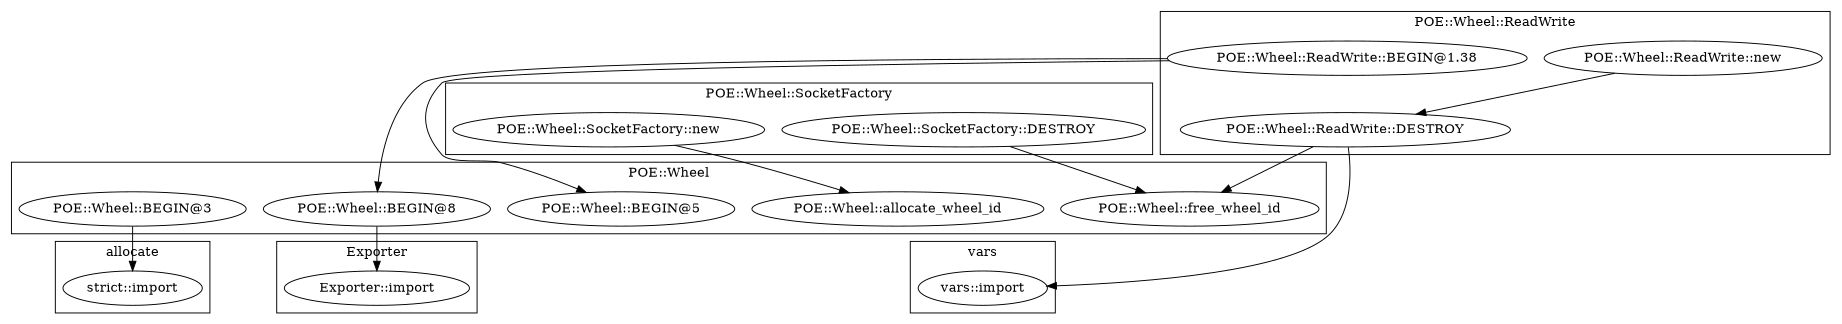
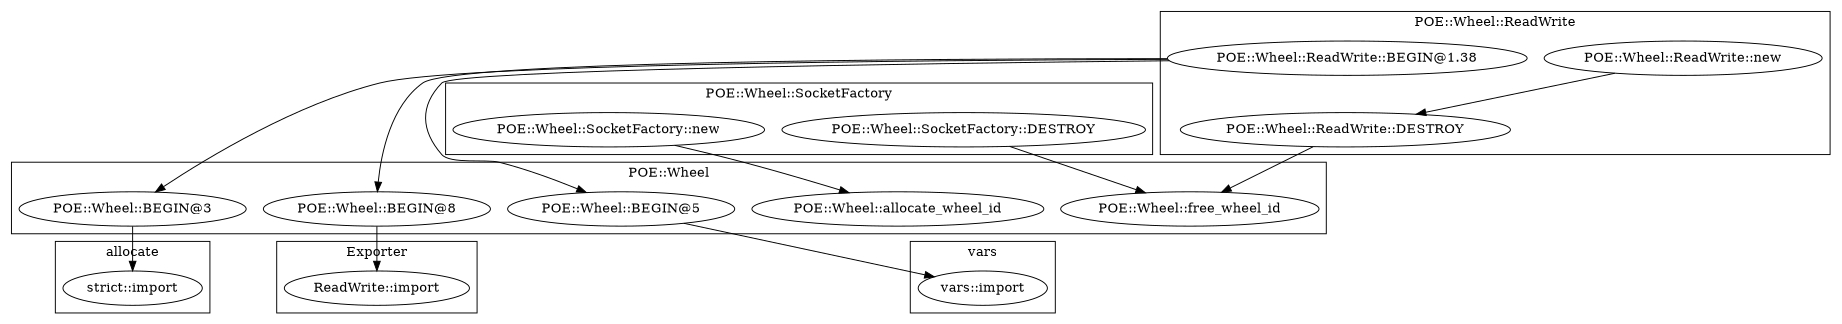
edge "POE::Wheel::ReadWrite::BEGIN@1.38" -> "POE::Wheel::BEGIN@3": added
edge "POE::Wheel::ReadWrite::DESTROY" -> "vars::import": now "POE::Wheel::BEGIN@5" -> "vars::import"
node "Exporter::import": label "Exporter::import" -> "ReadWrite::import"
